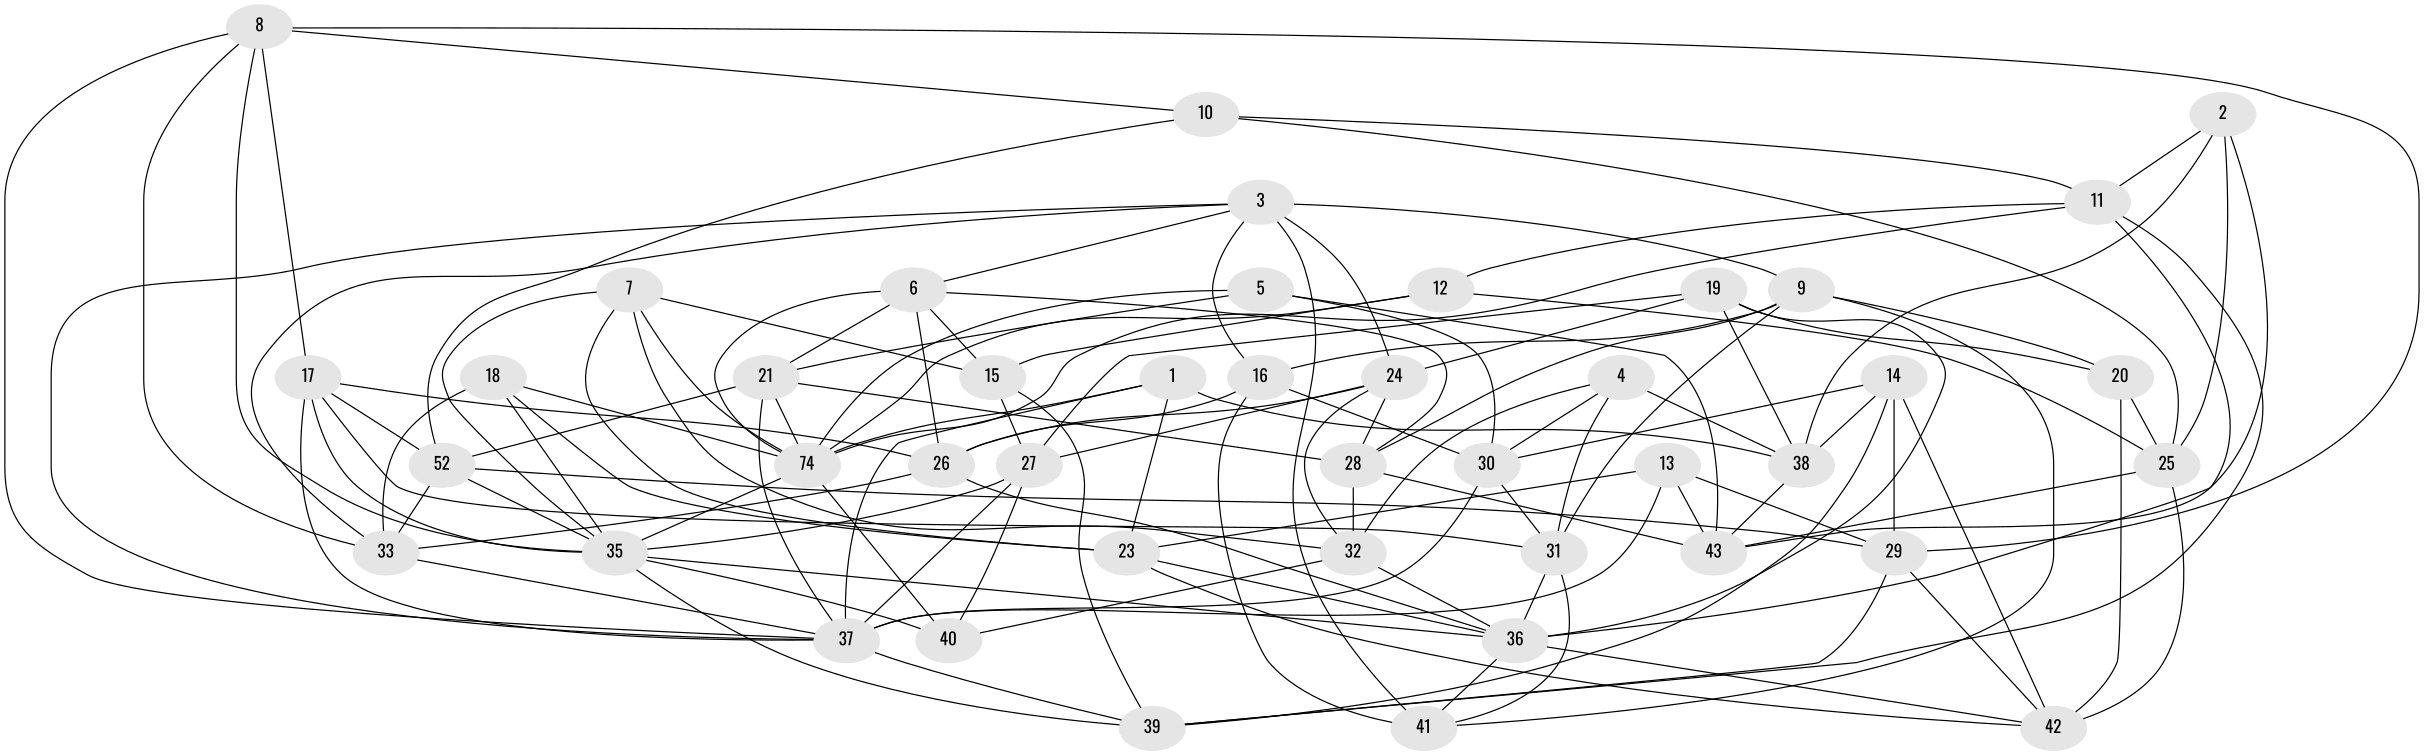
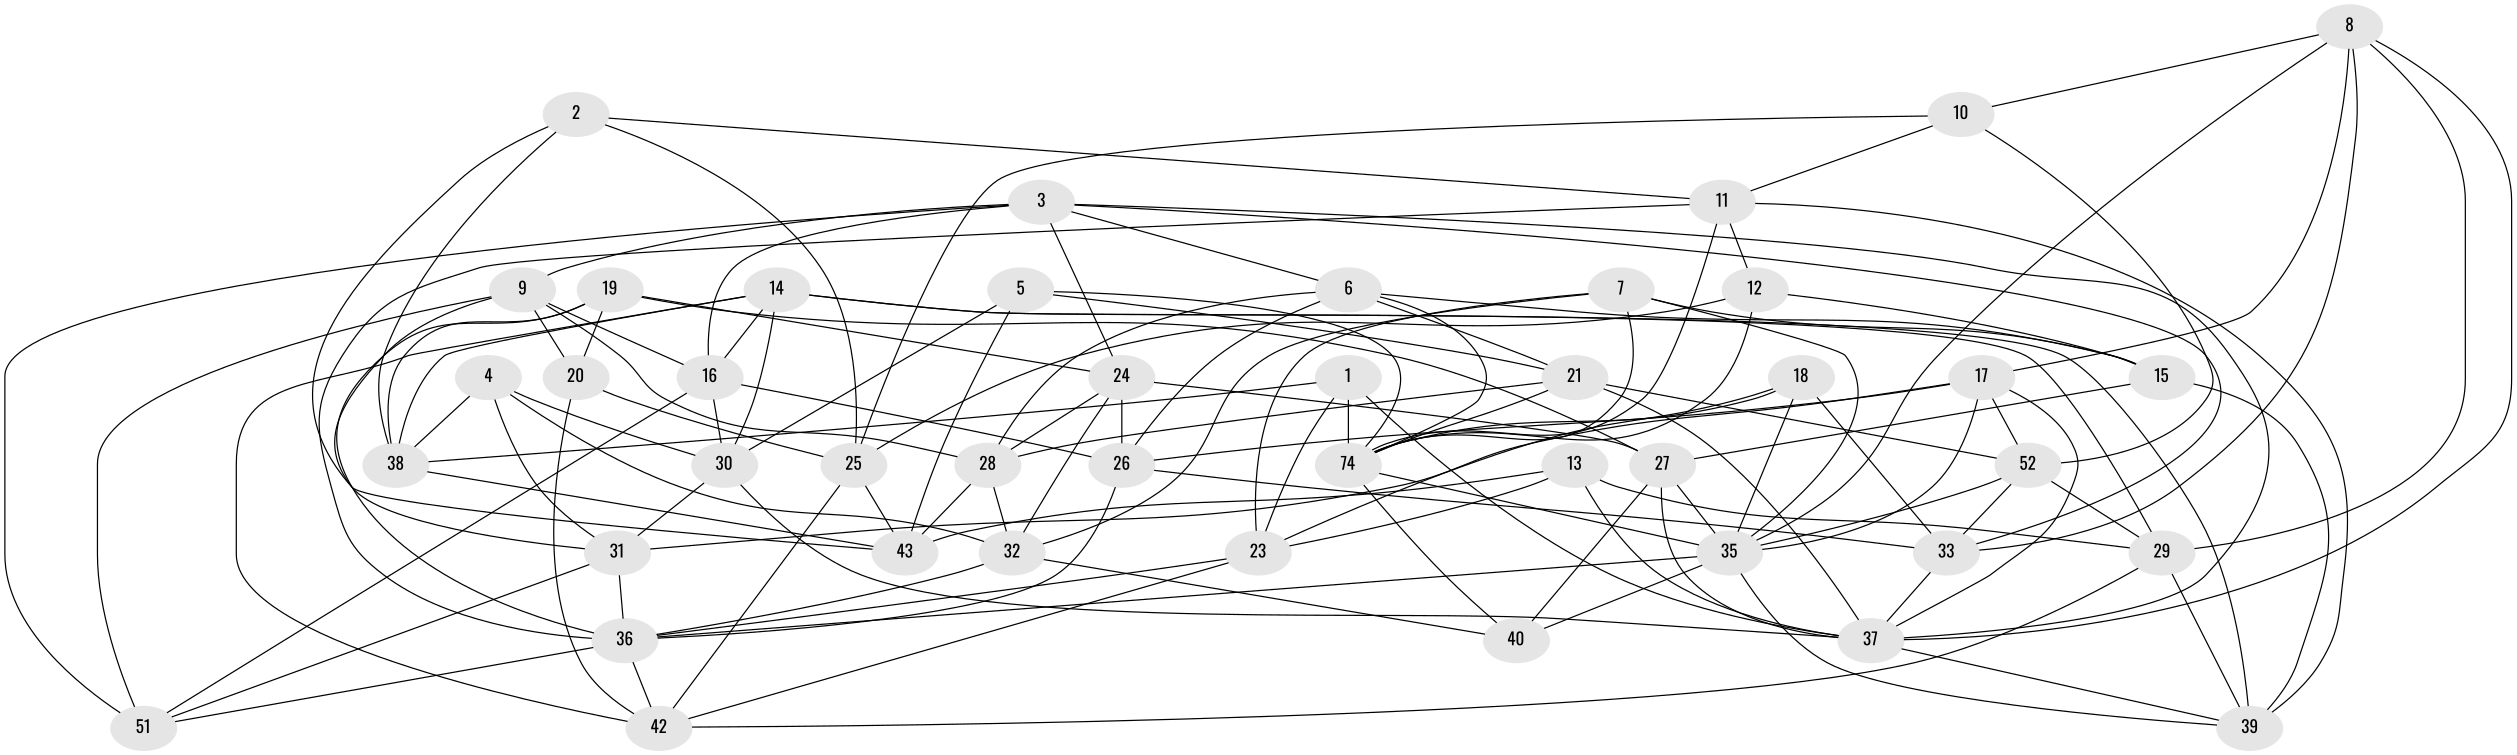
edge "14" -- "16": added
node "41": label "41" -> "51"
